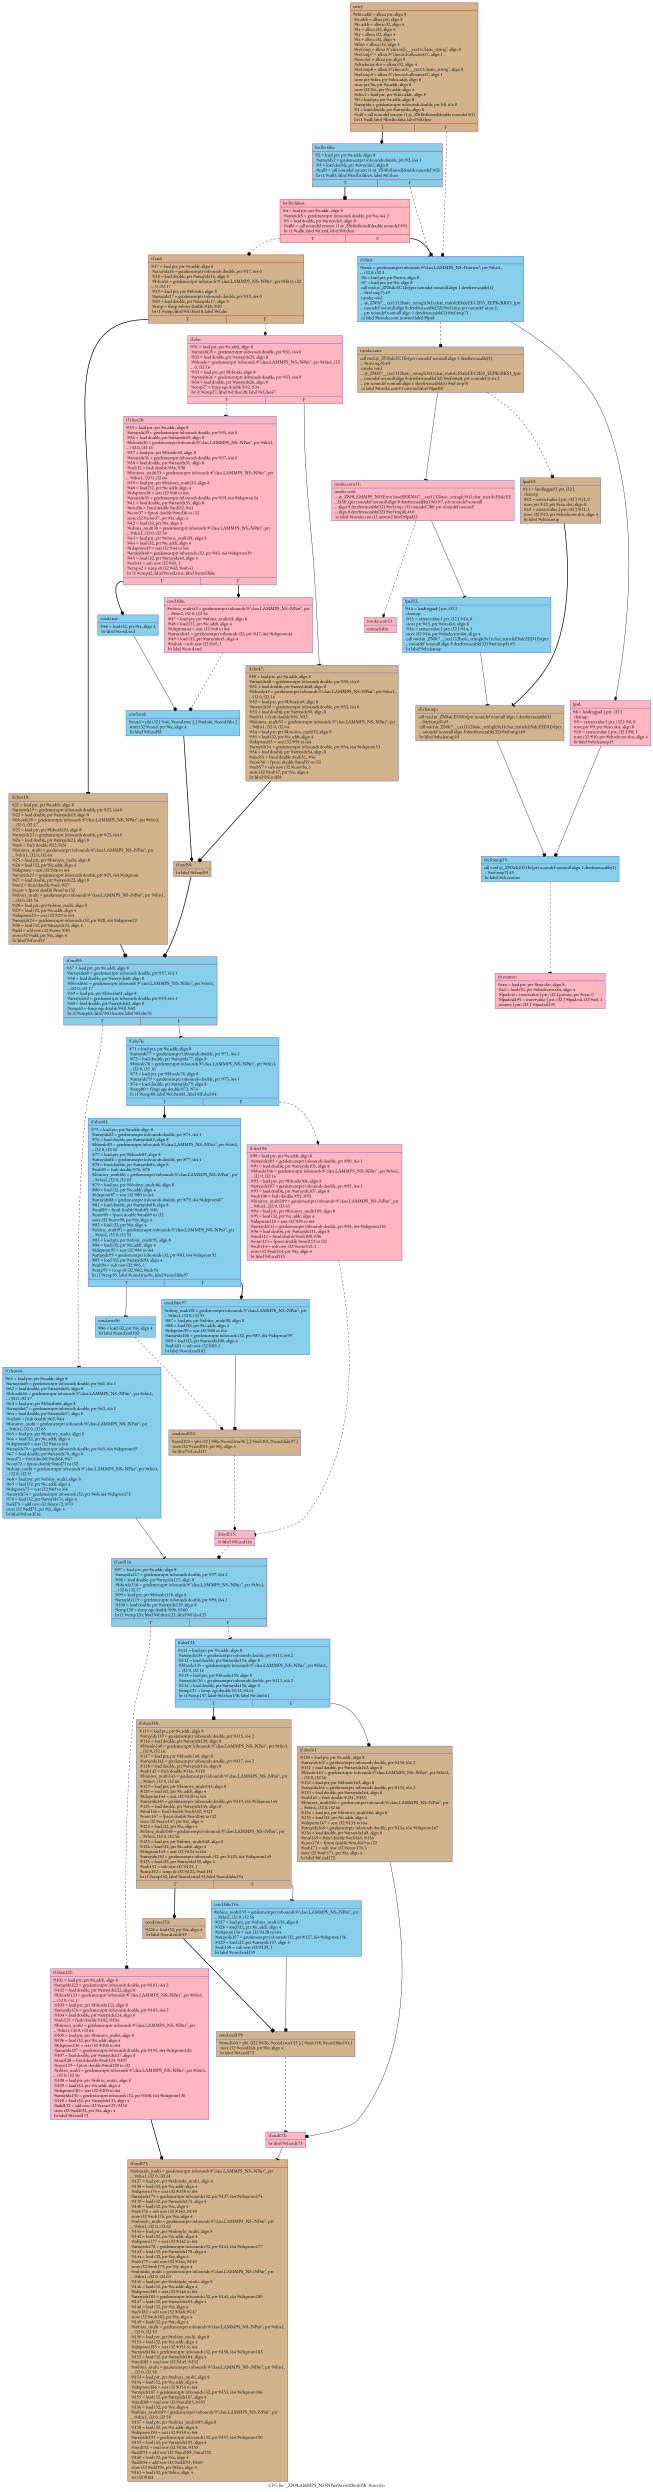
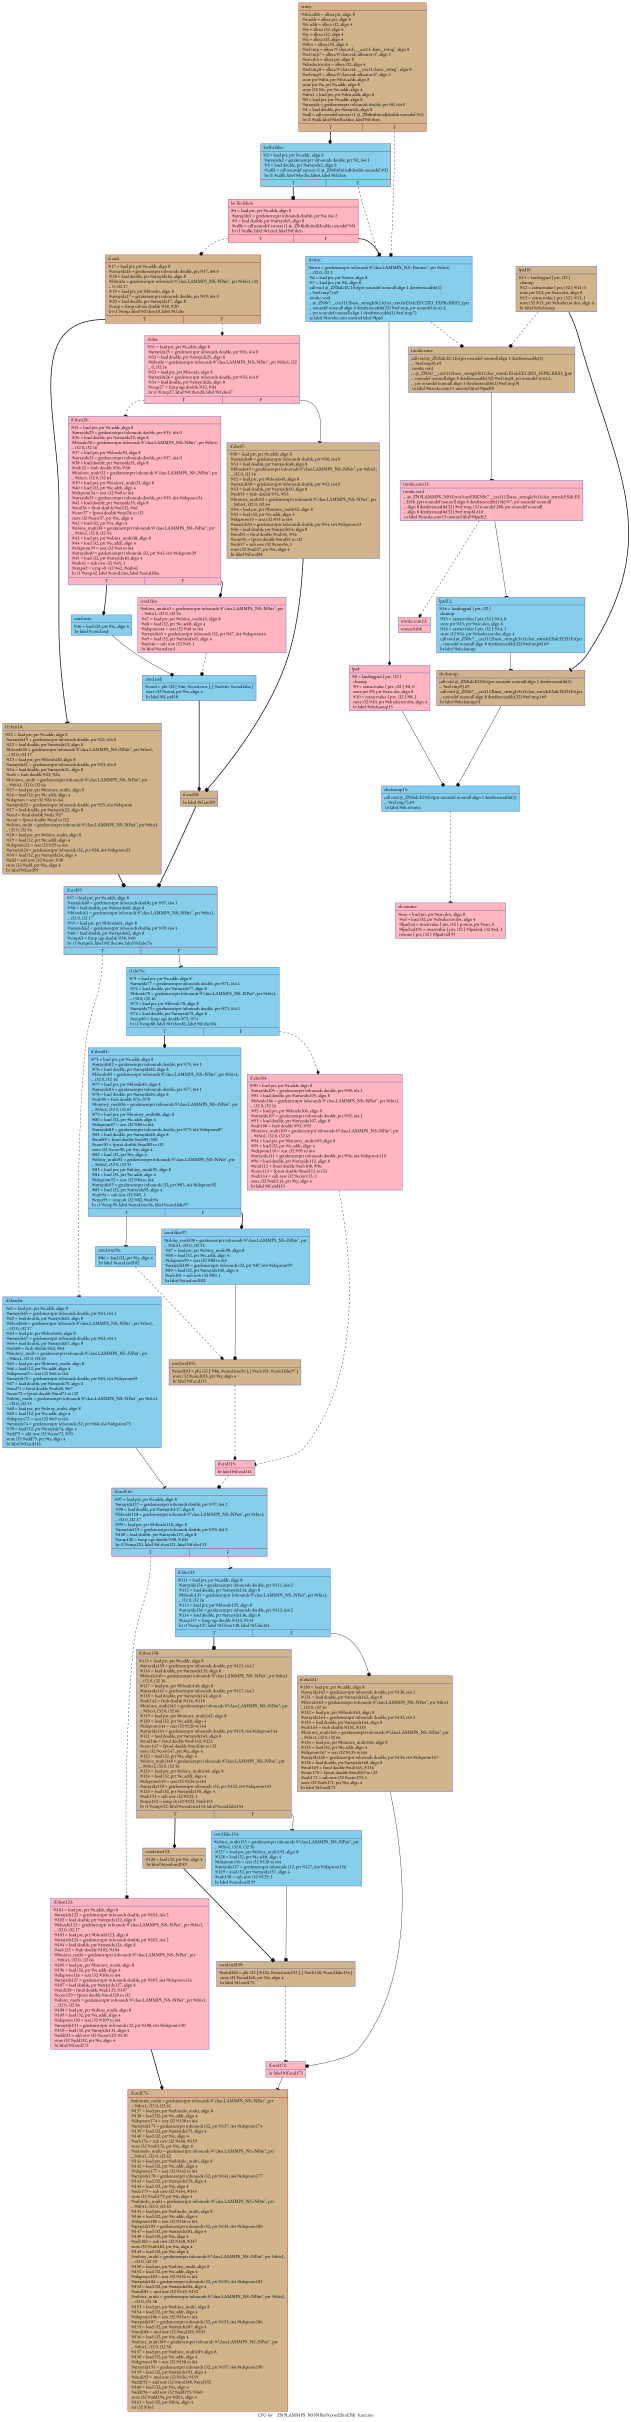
edge "invoke.cont:" -> "lpad10:": reversed
node "if.then28:": text "%idxprom38 = sext i32 %40 to i64" -> "%idxprom34 = sext i32 %40 to i64"
